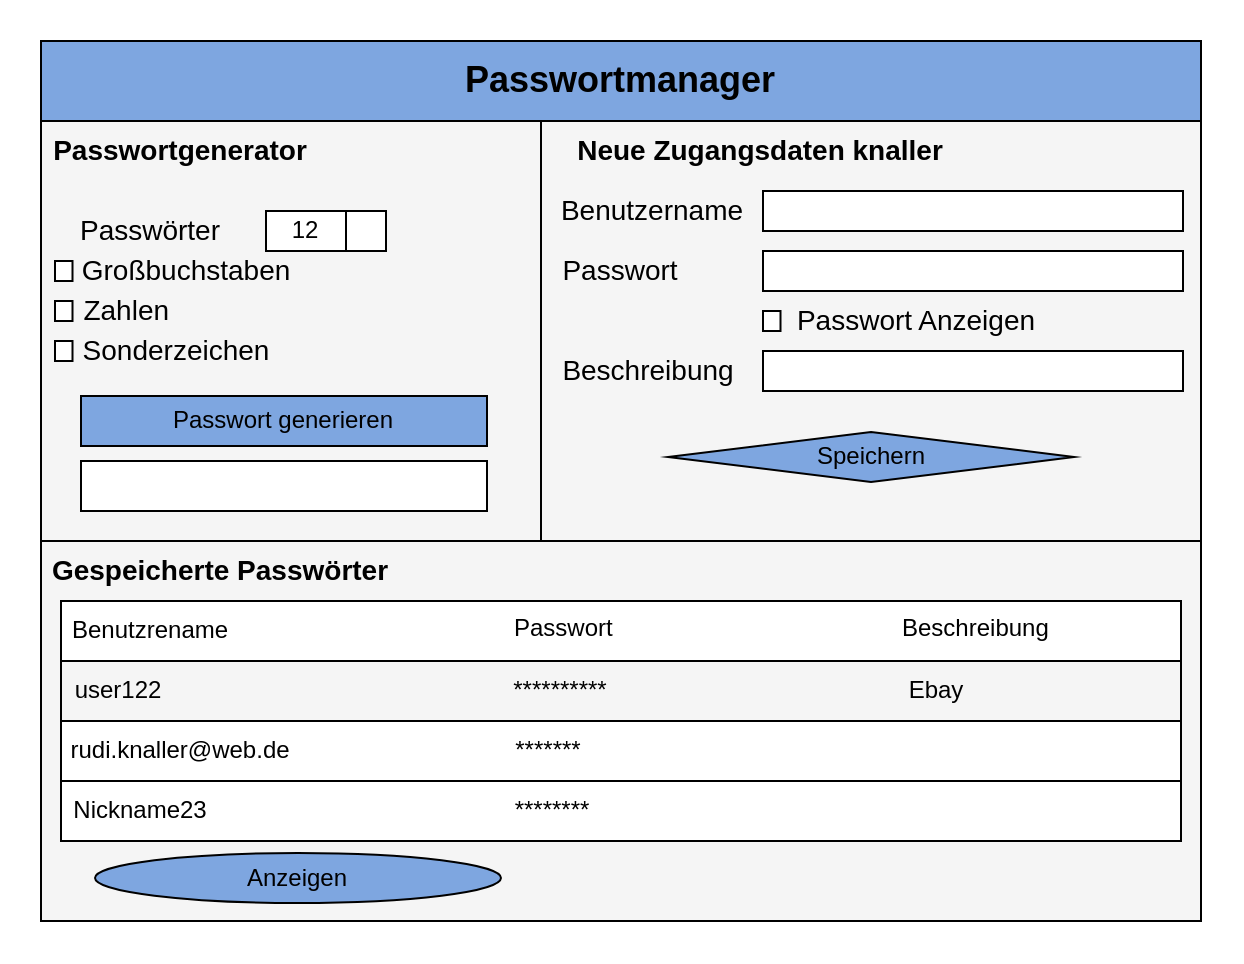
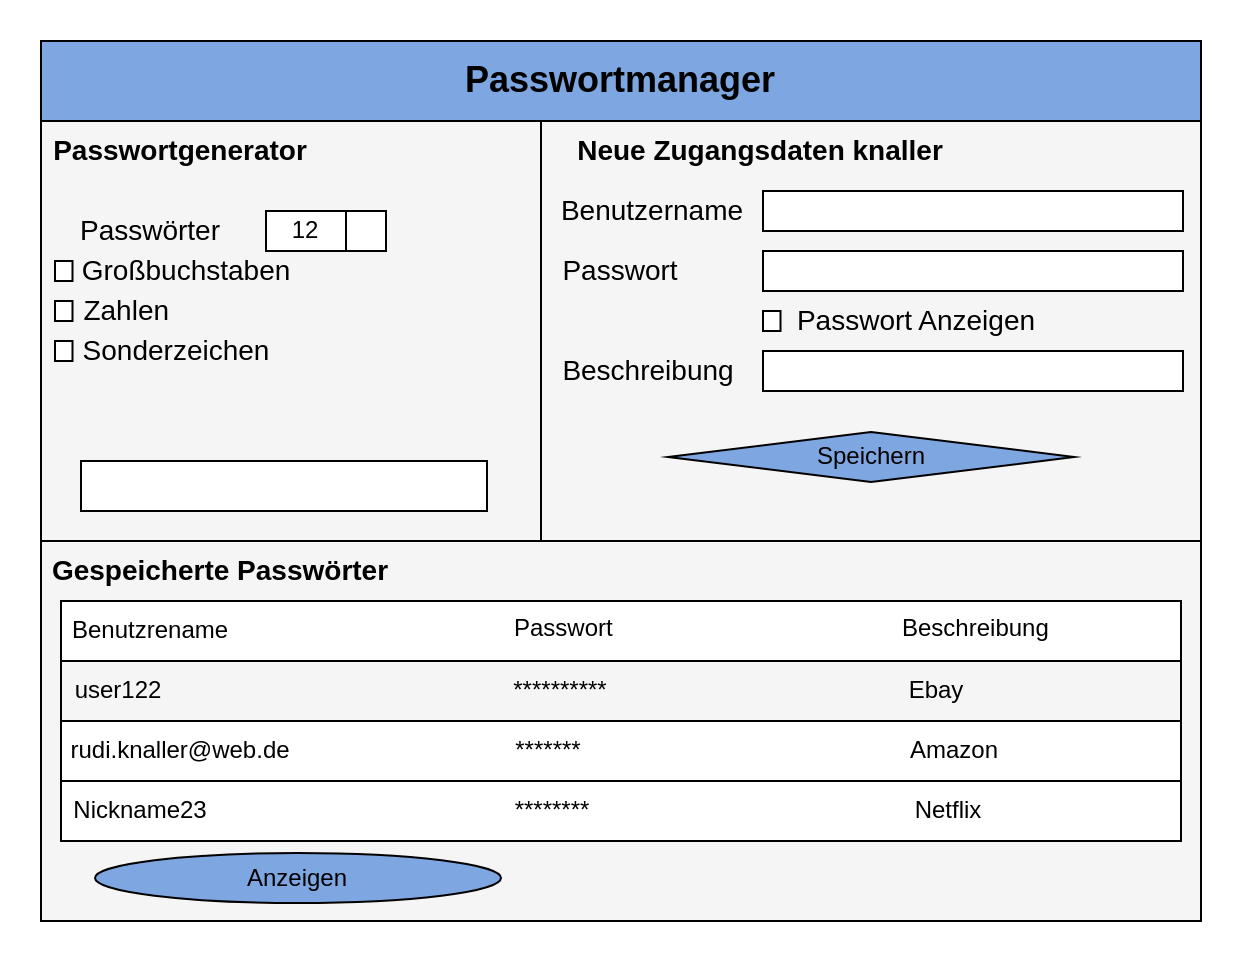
node "Passwort generieren": removed
node "Amazon": added
node "Netflix": added
